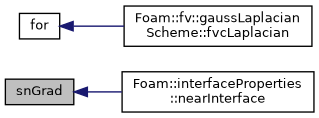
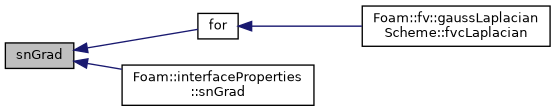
edge "for" -> "snGrad": added
node "Foam::interfaceProperties ::nearInterface": label "Foam::interfaceProperties ::nearInterface" -> "Foam::interfaceProperties ::snGrad"
